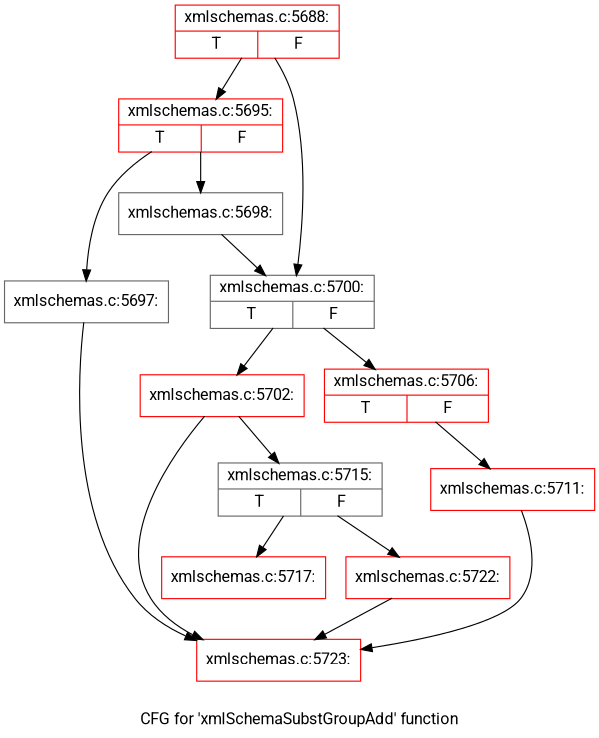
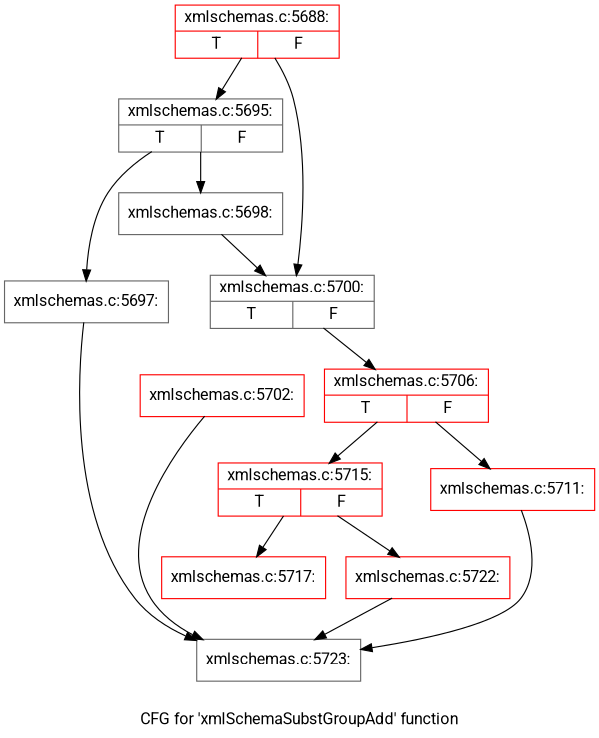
node "xmlschemas.c:5695:": color red -> gray40
edge "xmlschemas.c:5700:" -> "xmlschemas.c:5702:": removed
edge "xmlschemas.c:5702:" -> "xmlschemas.c:5715:": now "xmlschemas.c:5706:" -> "xmlschemas.c:5715:"
node "xmlschemas.c:5715:": color gray40 -> red
node "xmlschemas.c:5723:": color red -> gray40
